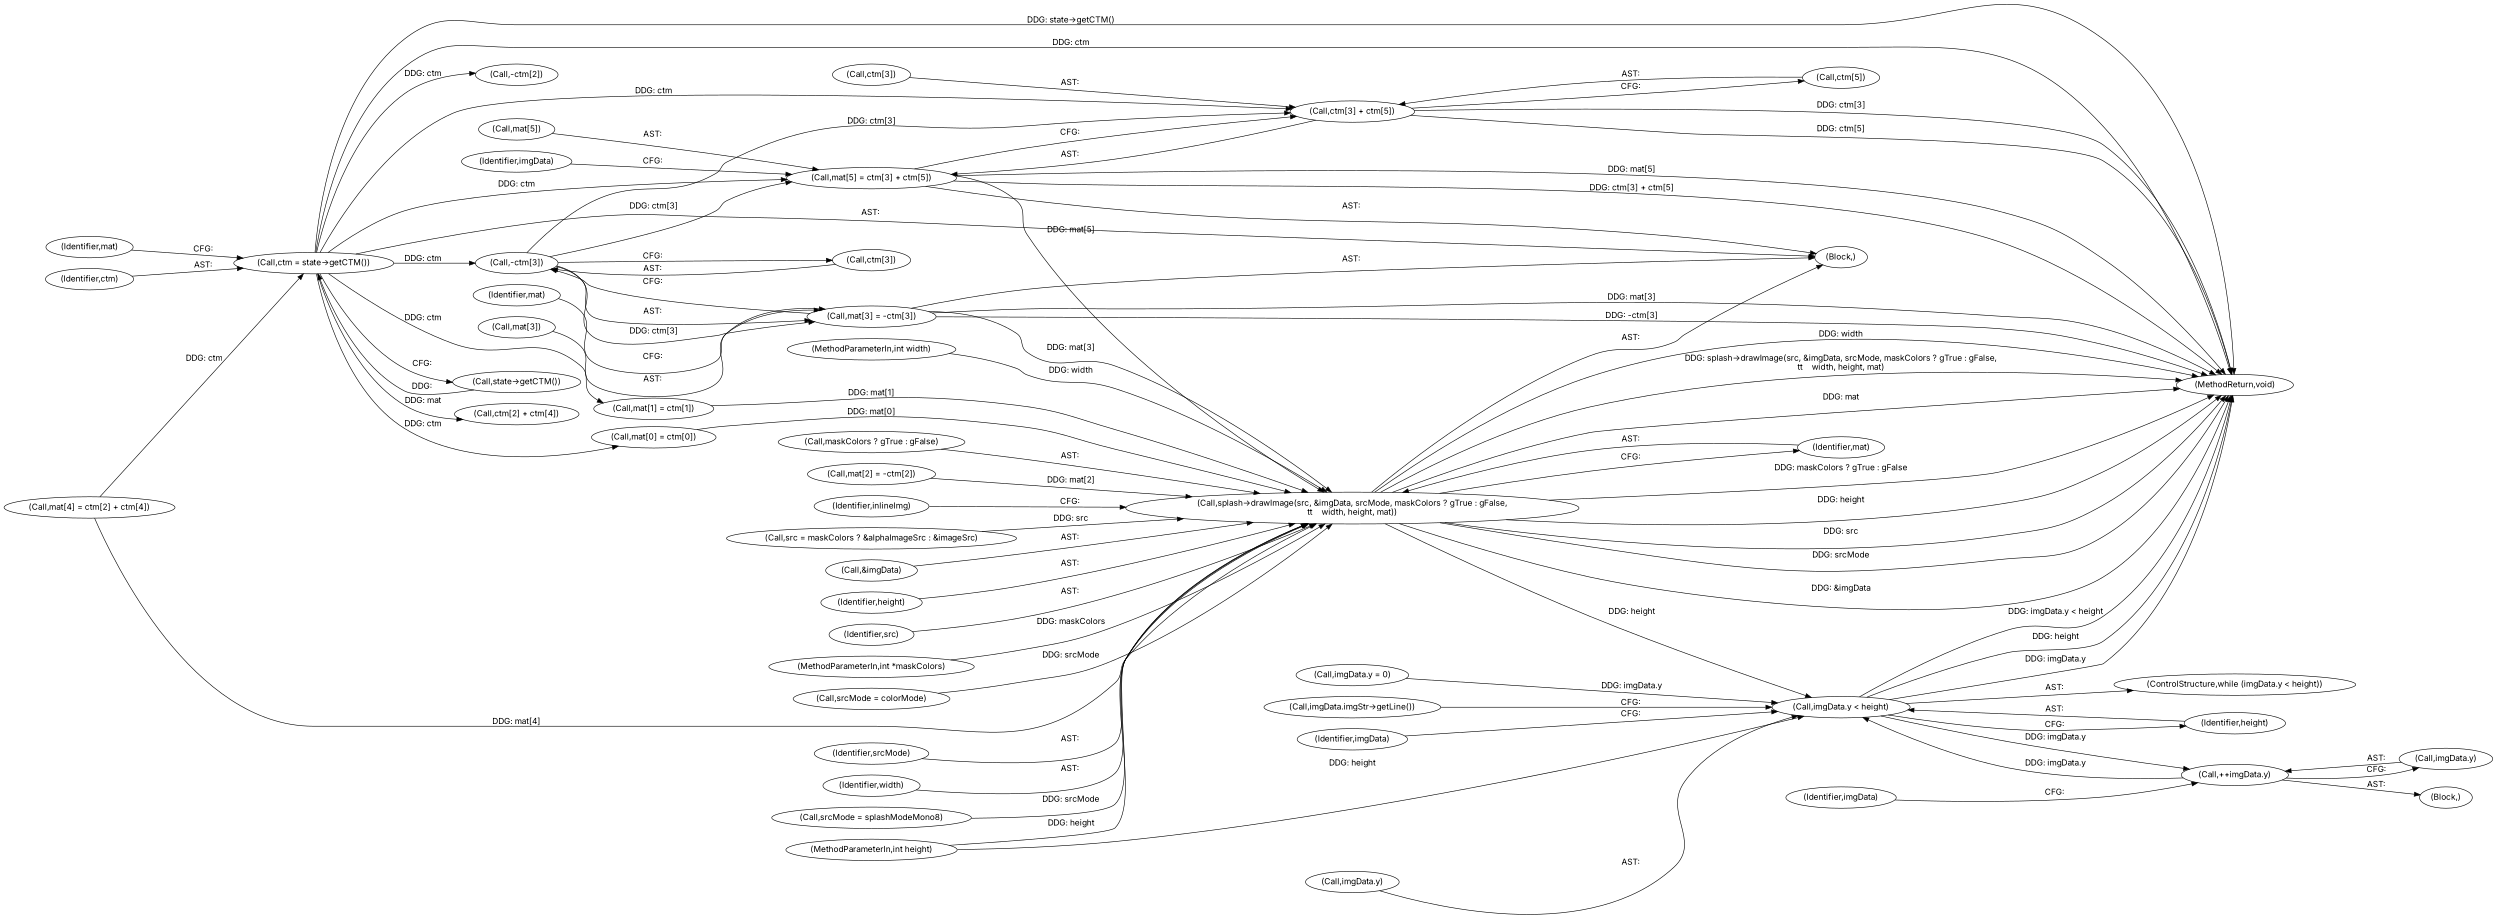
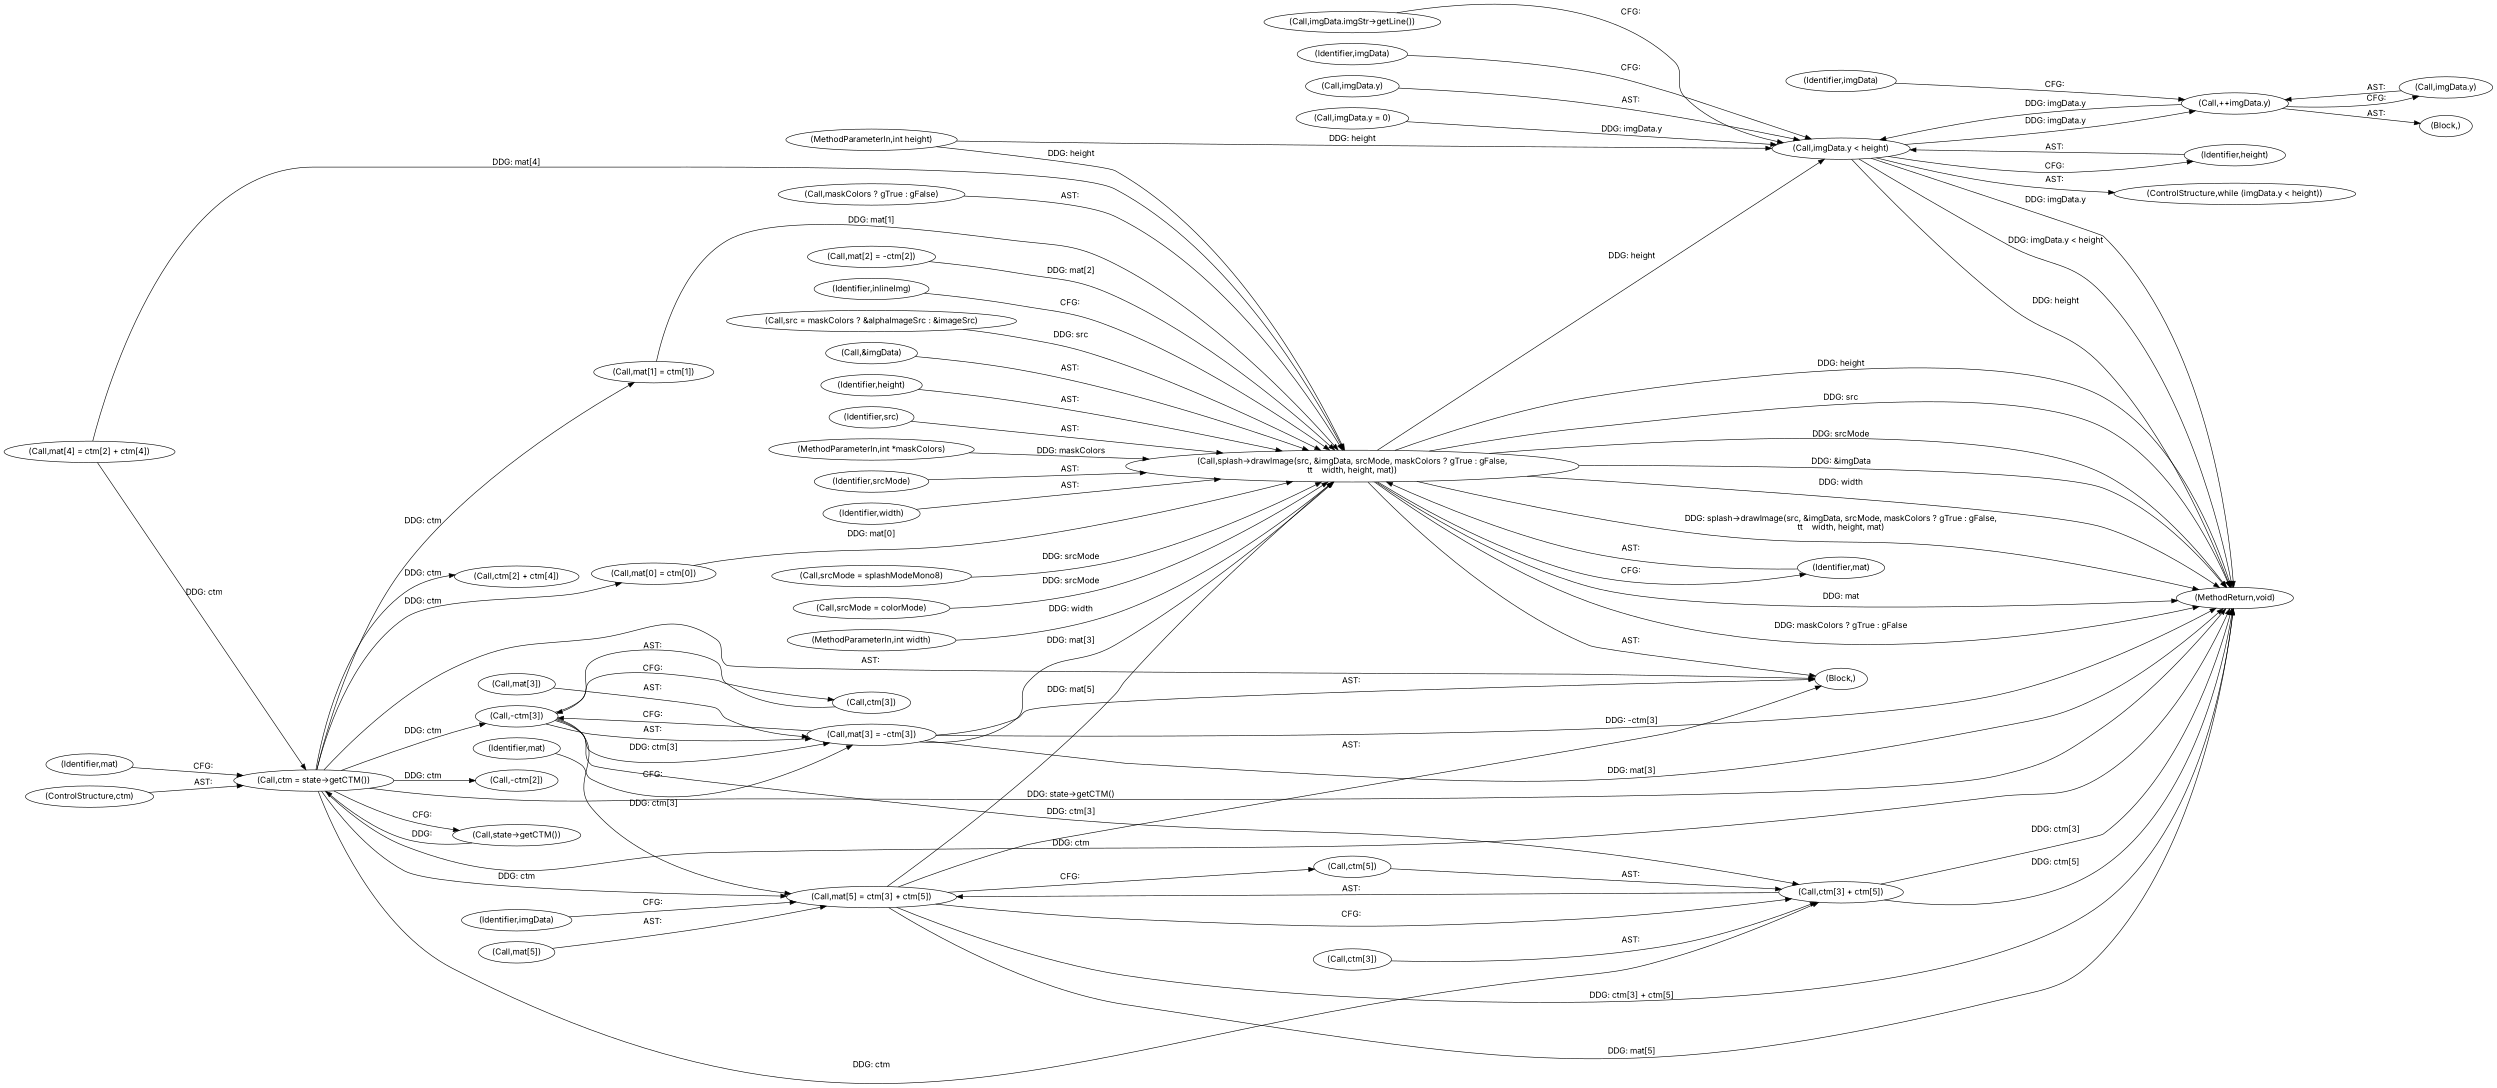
edge "(Call,ctm[3] + ctm[5])" -> "(Call,ctm[5])": now "(Call,mat[5] = ctm[3] + ctm[5])" -> "(Call,ctm[5])"
node "(Identifier,ctm)": label "(Identifier,ctm)" -> "(ControlStructure,ctm)"
edge "(Call,ctm = state->getCTM())" -> "(Call,ctm[2] + ctm[4])": label "DDG: mat" -> "DDG: ctm"
